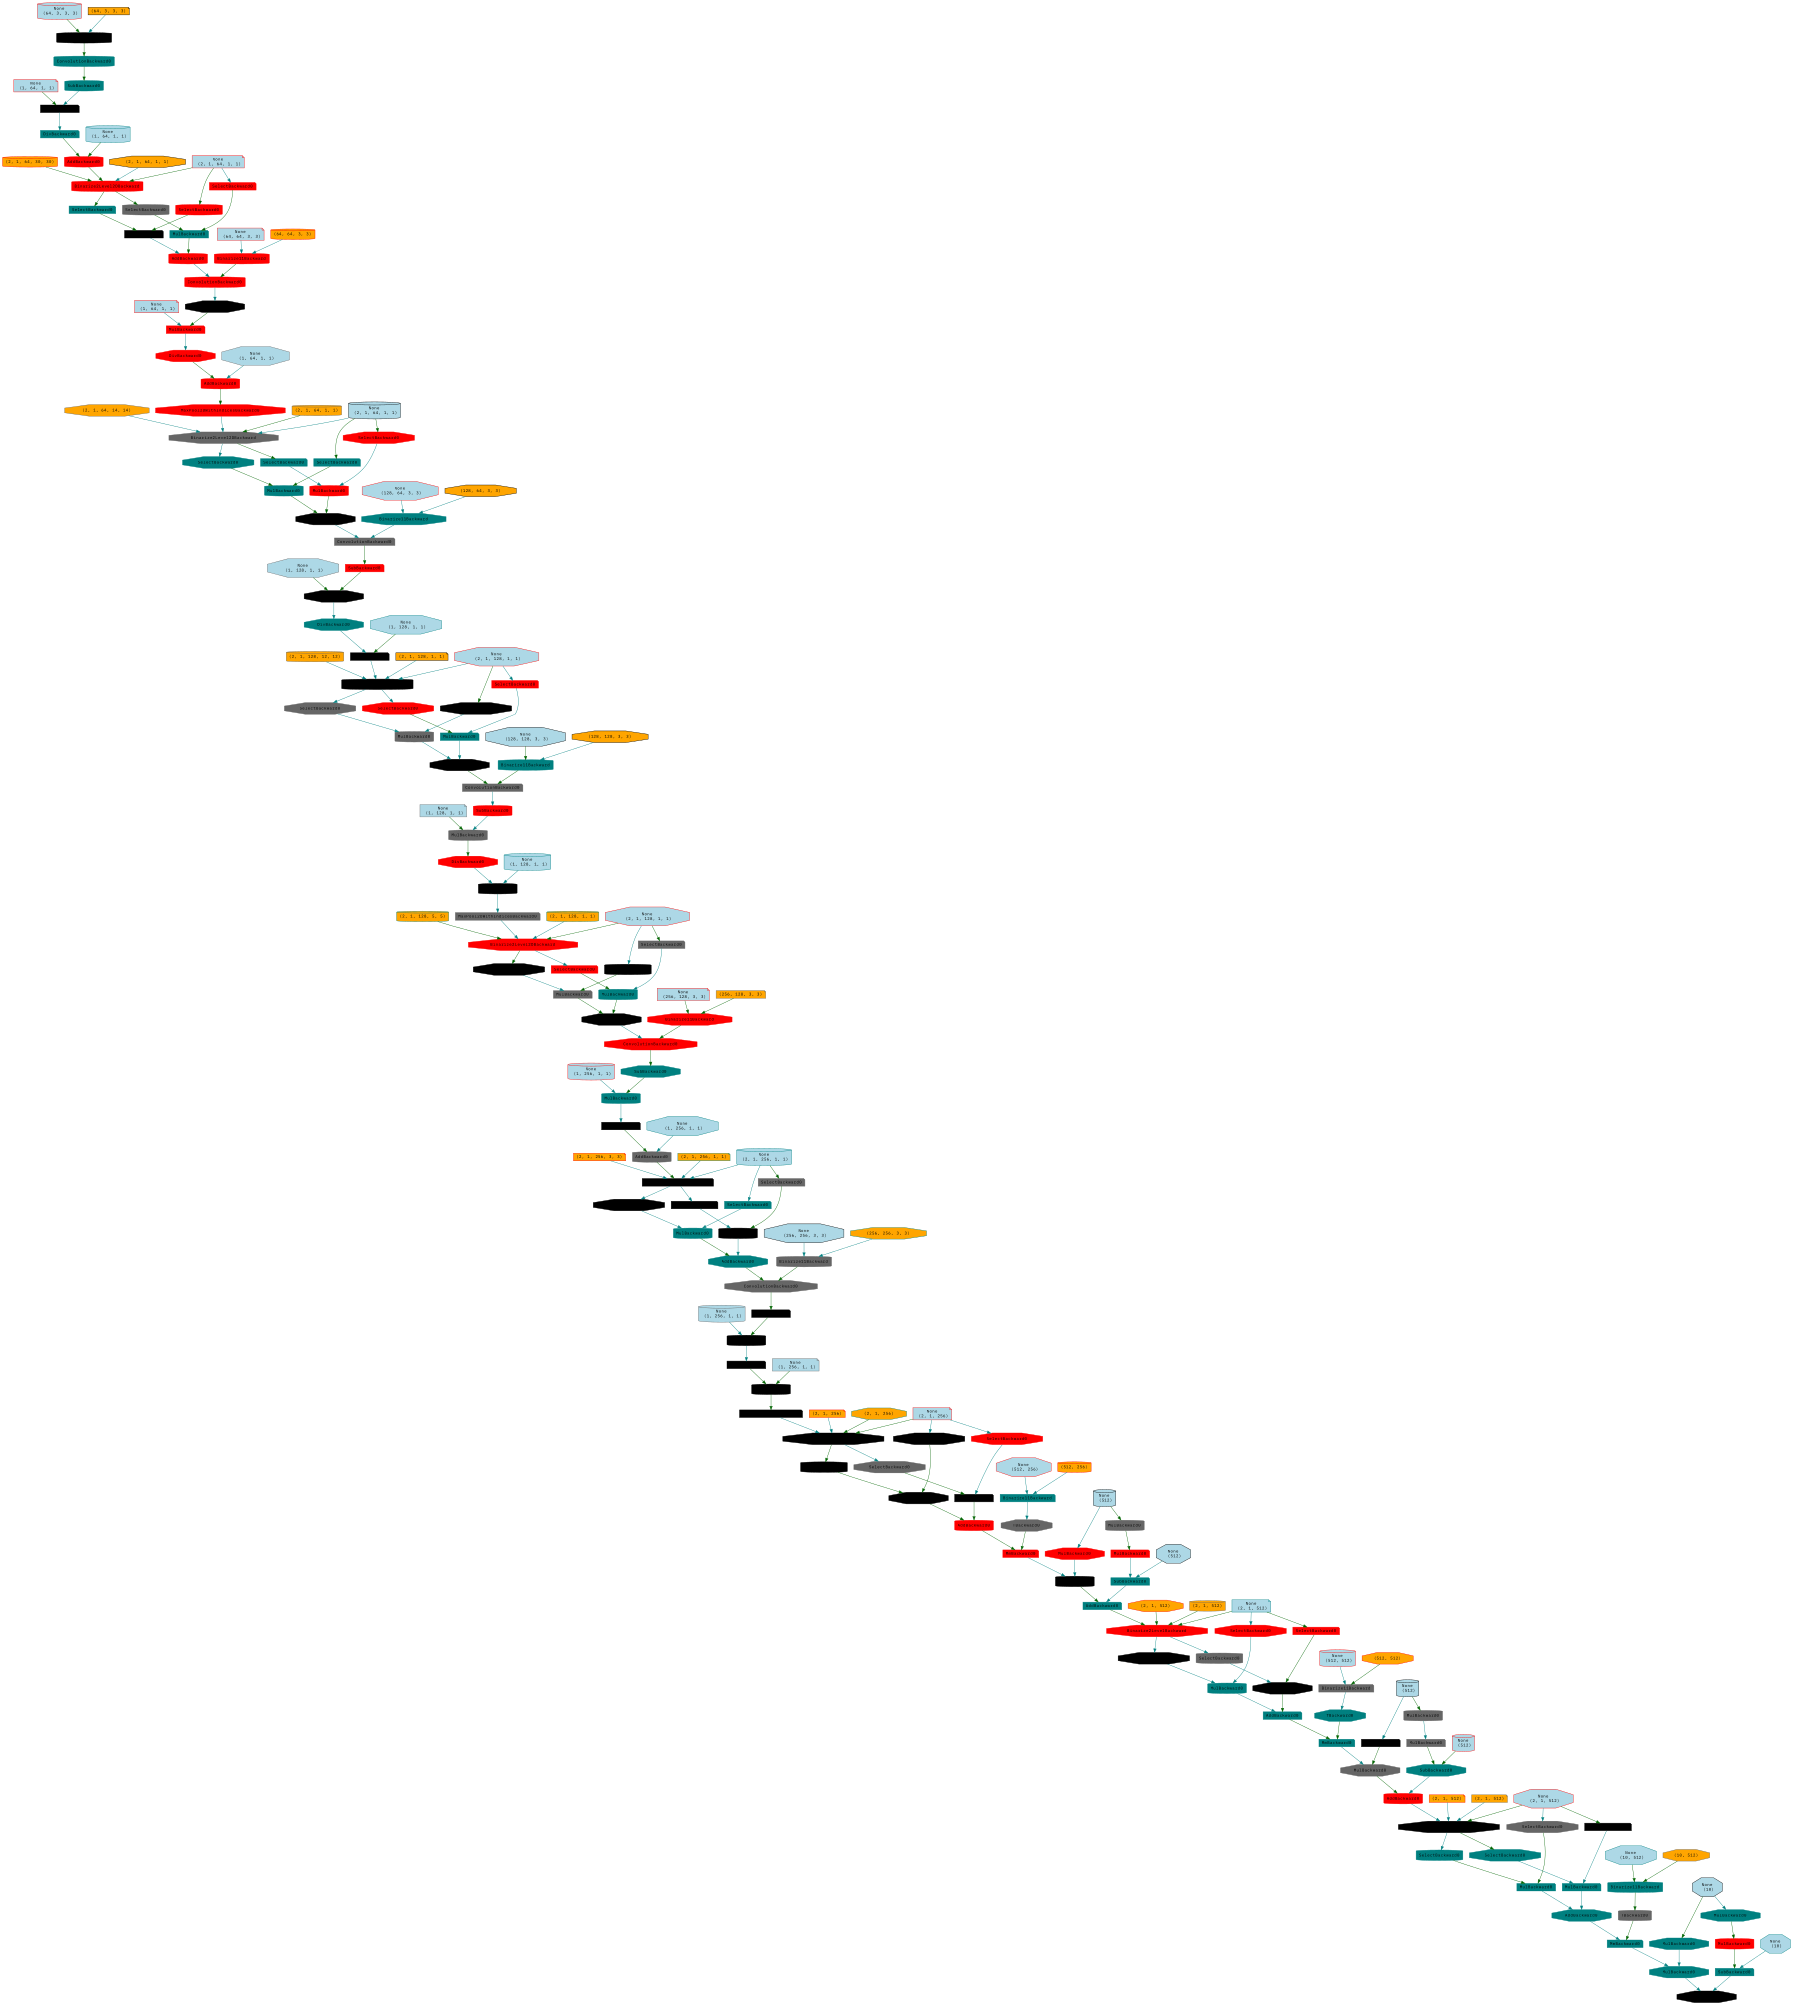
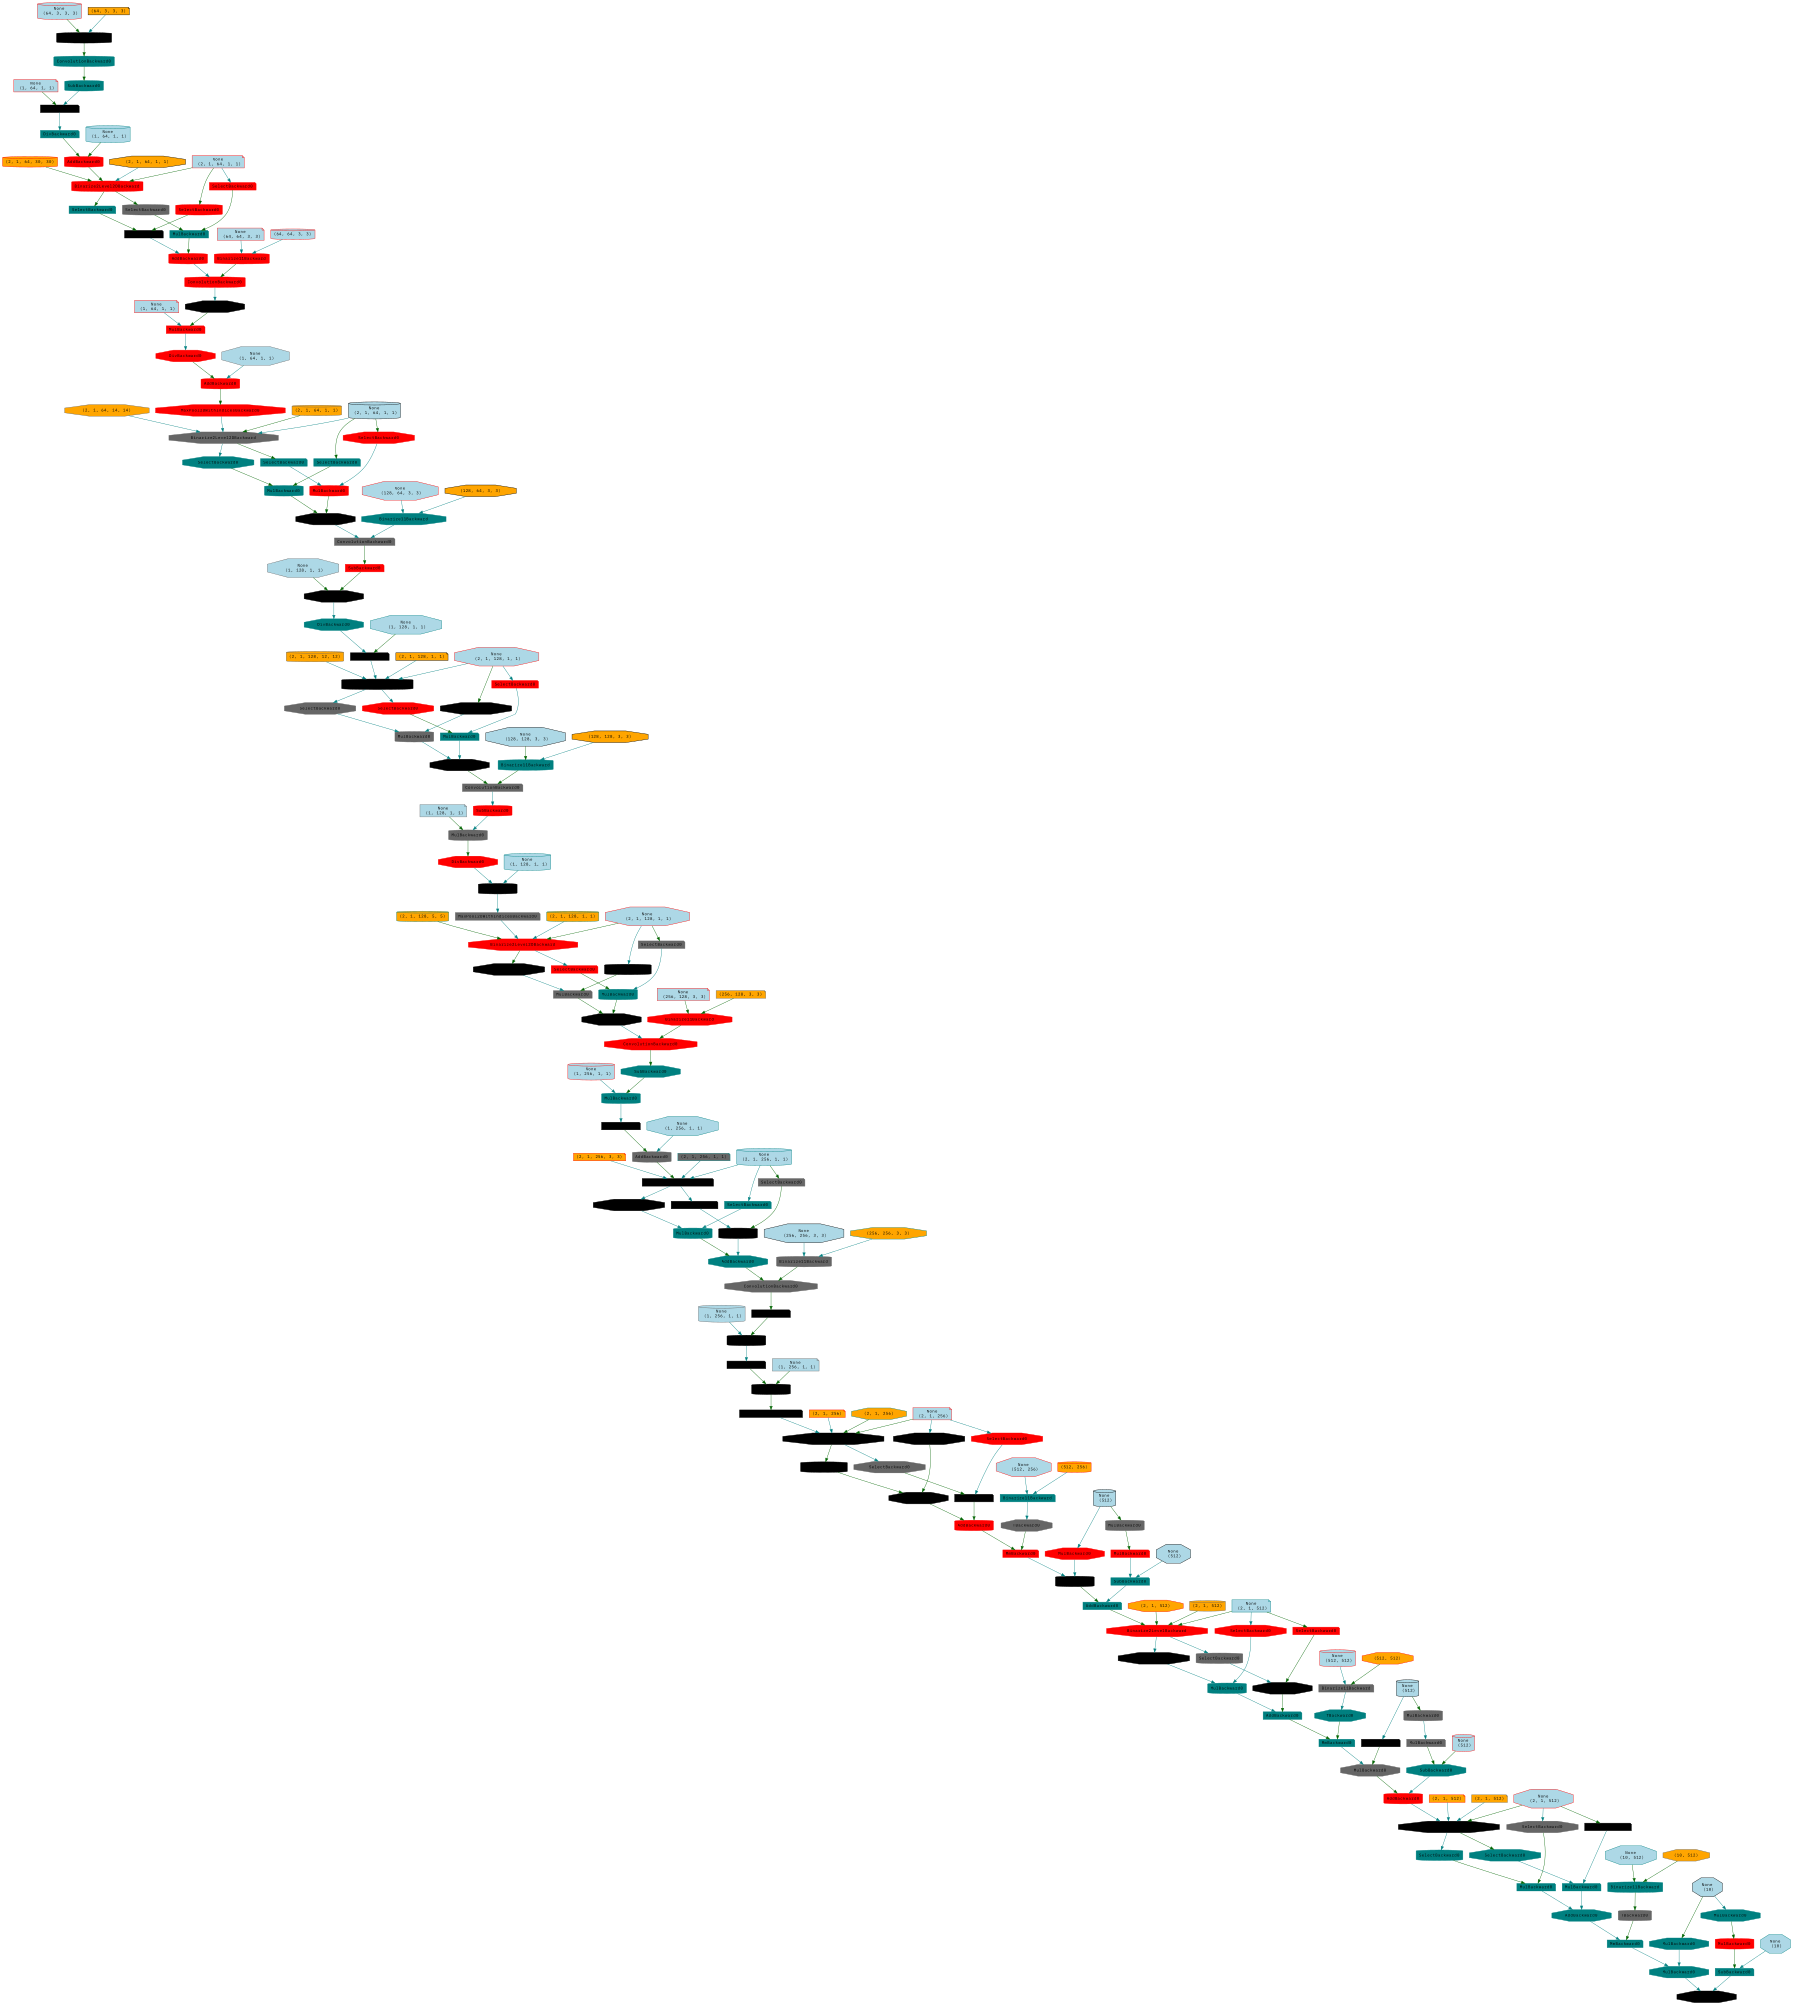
node "(64, 64, 3, 3)": fillcolor orange -> lightblue
node "(2, 1, 256, 1, 1)": fillcolor orange -> gray40
